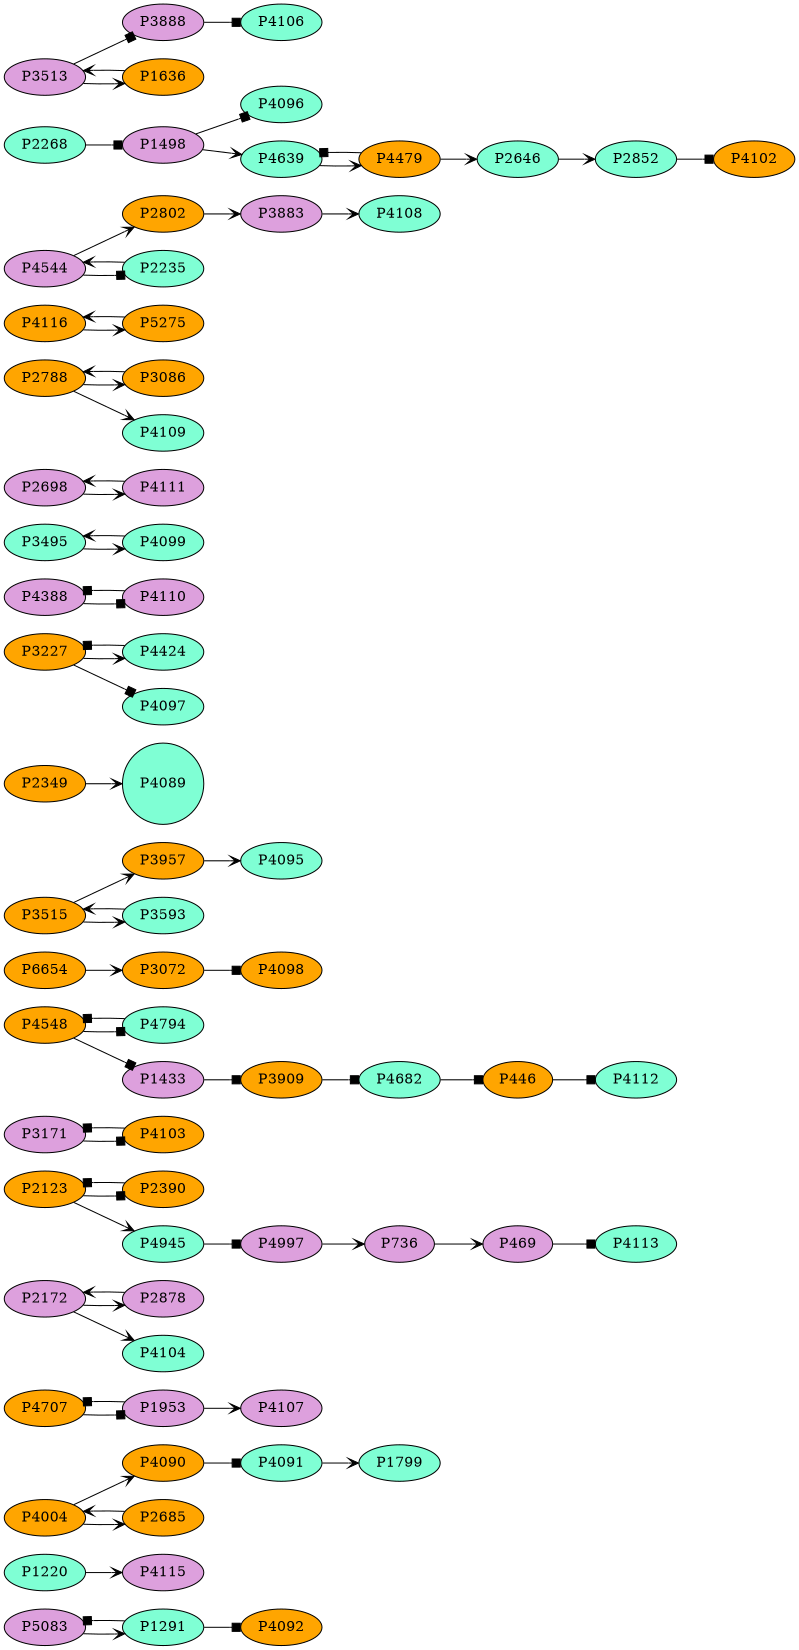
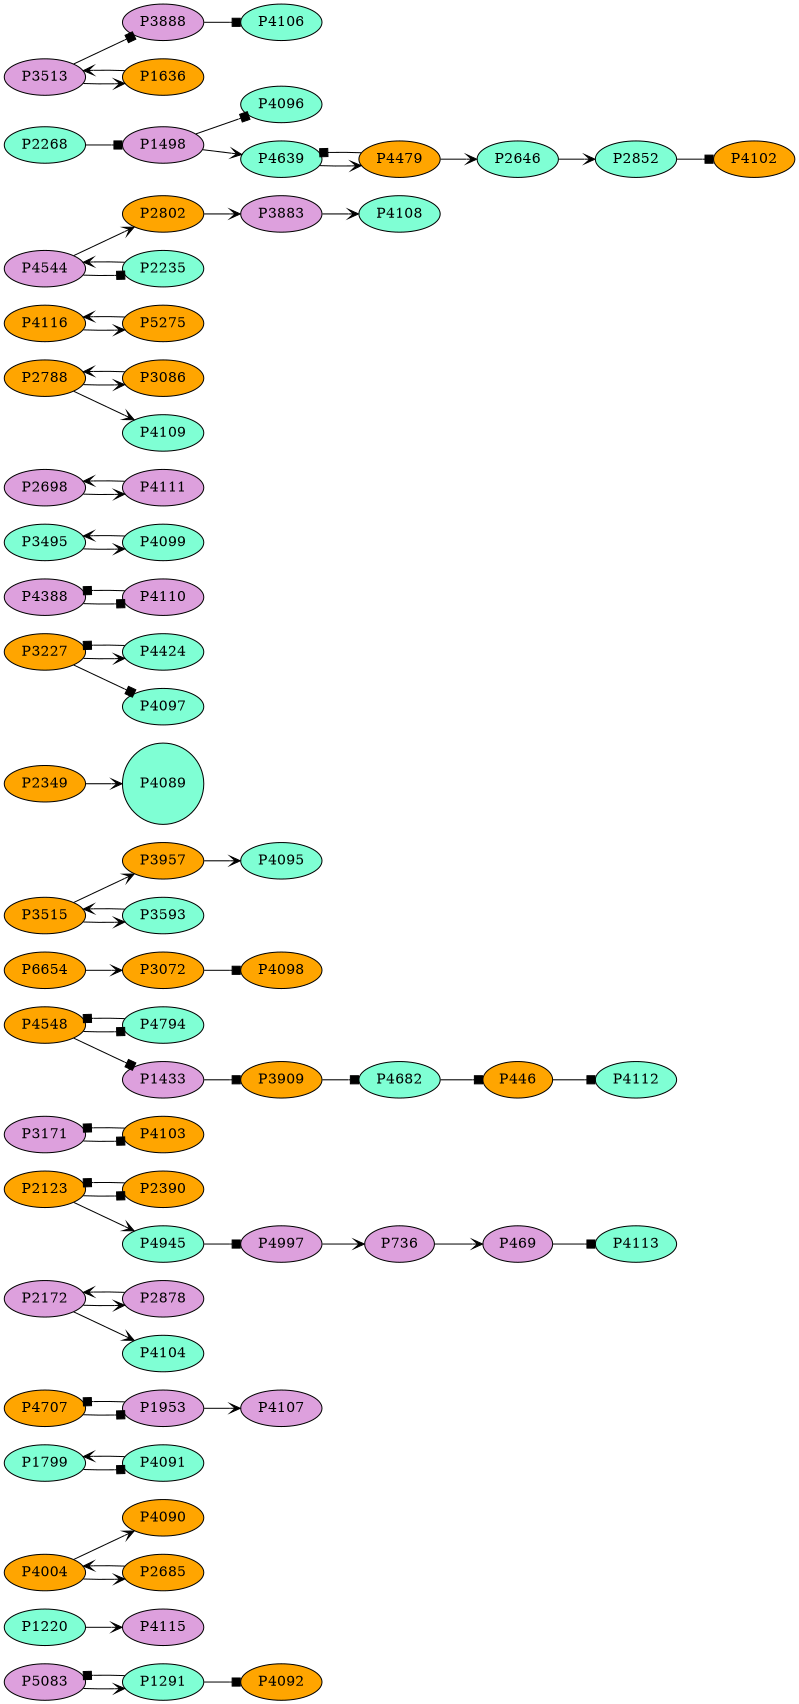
edge "P4090" -> "P4091": now "P1799" -> "P4091"
